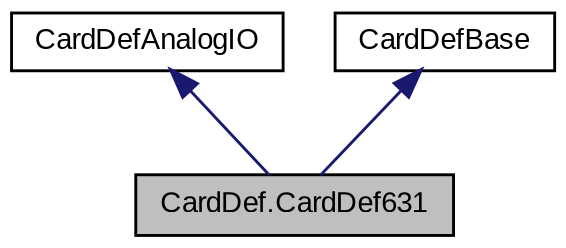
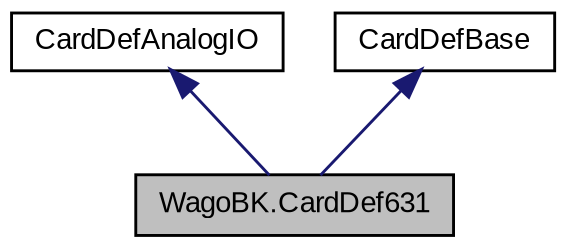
node "CardDef.CardDef631": label "CardDef.CardDef631" -> "WagoBK.CardDef631"
